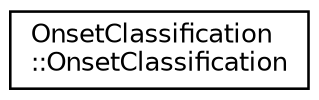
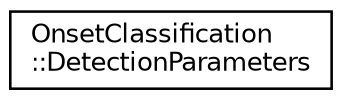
node "OnsetClassification ::OnsetClassification": label "OnsetClassification ::OnsetClassification" -> "OnsetClassification ::DetectionParameters"
